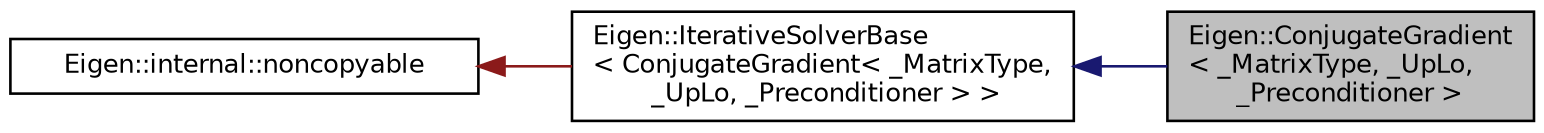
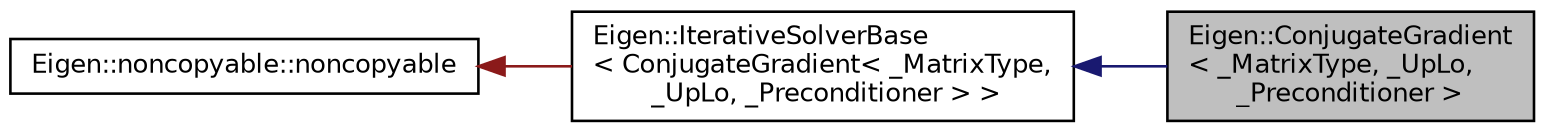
node "Eigen::internal::noncopyable": label "Eigen::internal::noncopyable" -> "Eigen::noncopyable::noncopyable"
